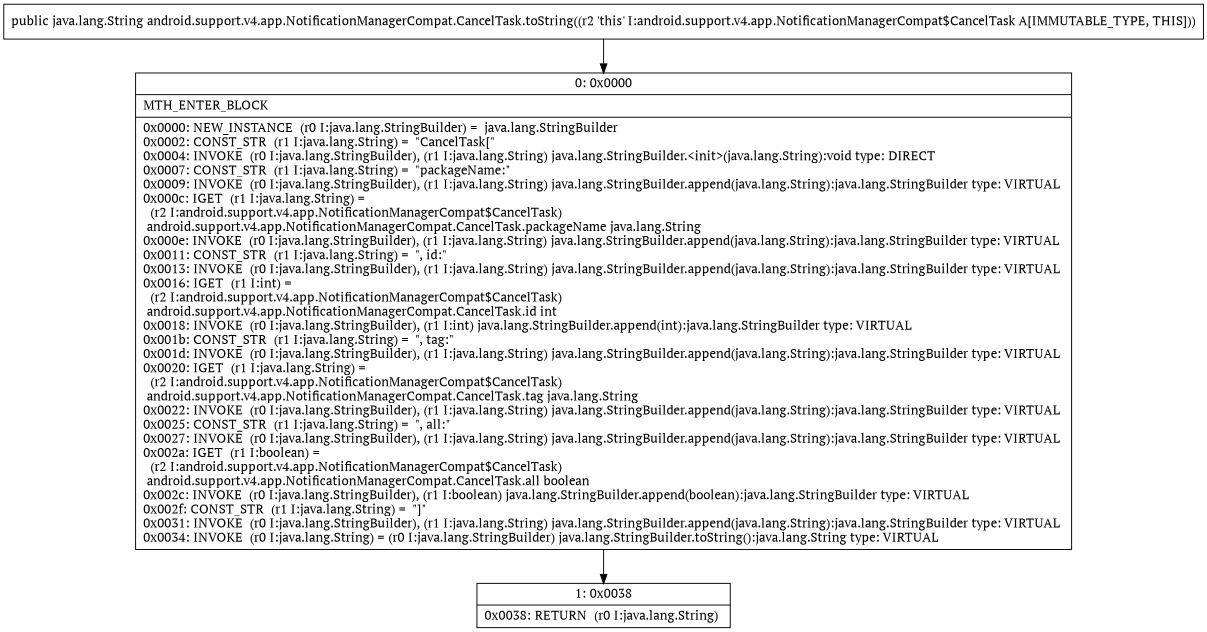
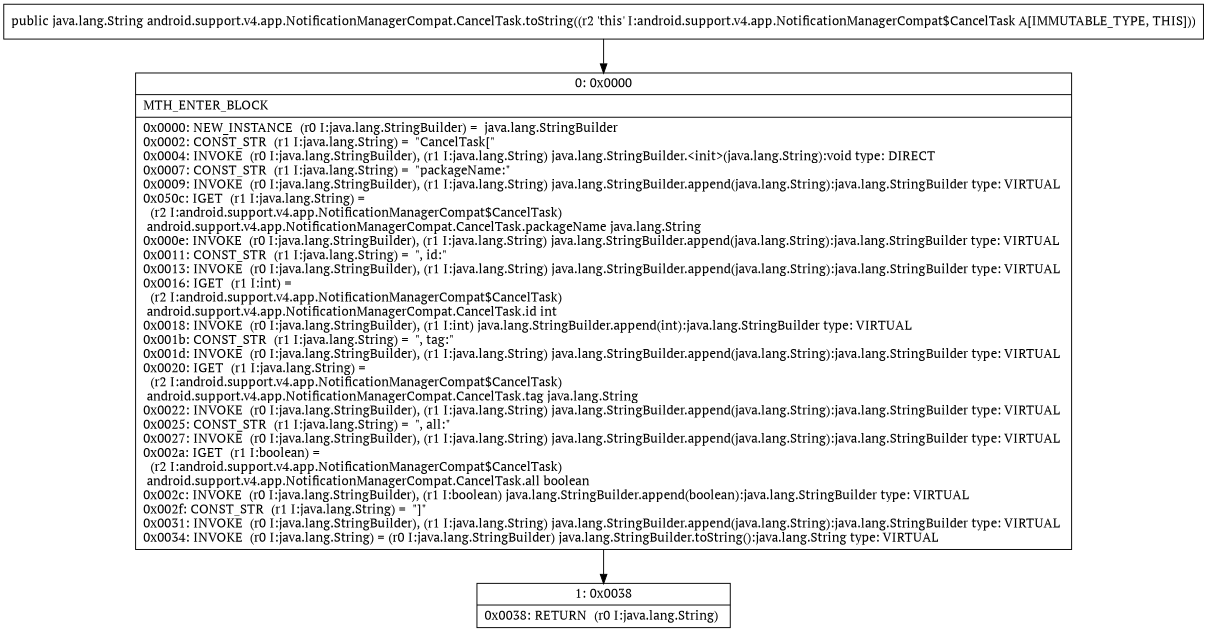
node "0: 0x0000": text "0x000c: IGET  (r1 I:java.lang.String) =" -> "0x050c: IGET  (r1 I:java.lang.String) ="
